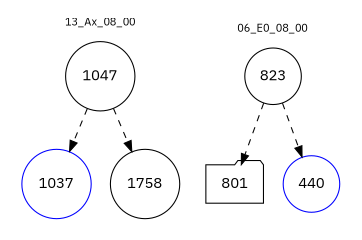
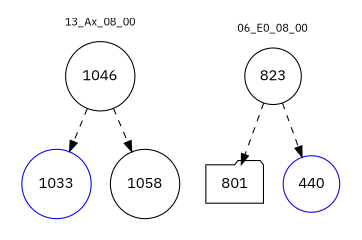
node "1047": label "1047" -> "1046"
node "1037": label "1037" -> "1033"
node "1758": label "1758" -> "1058"
